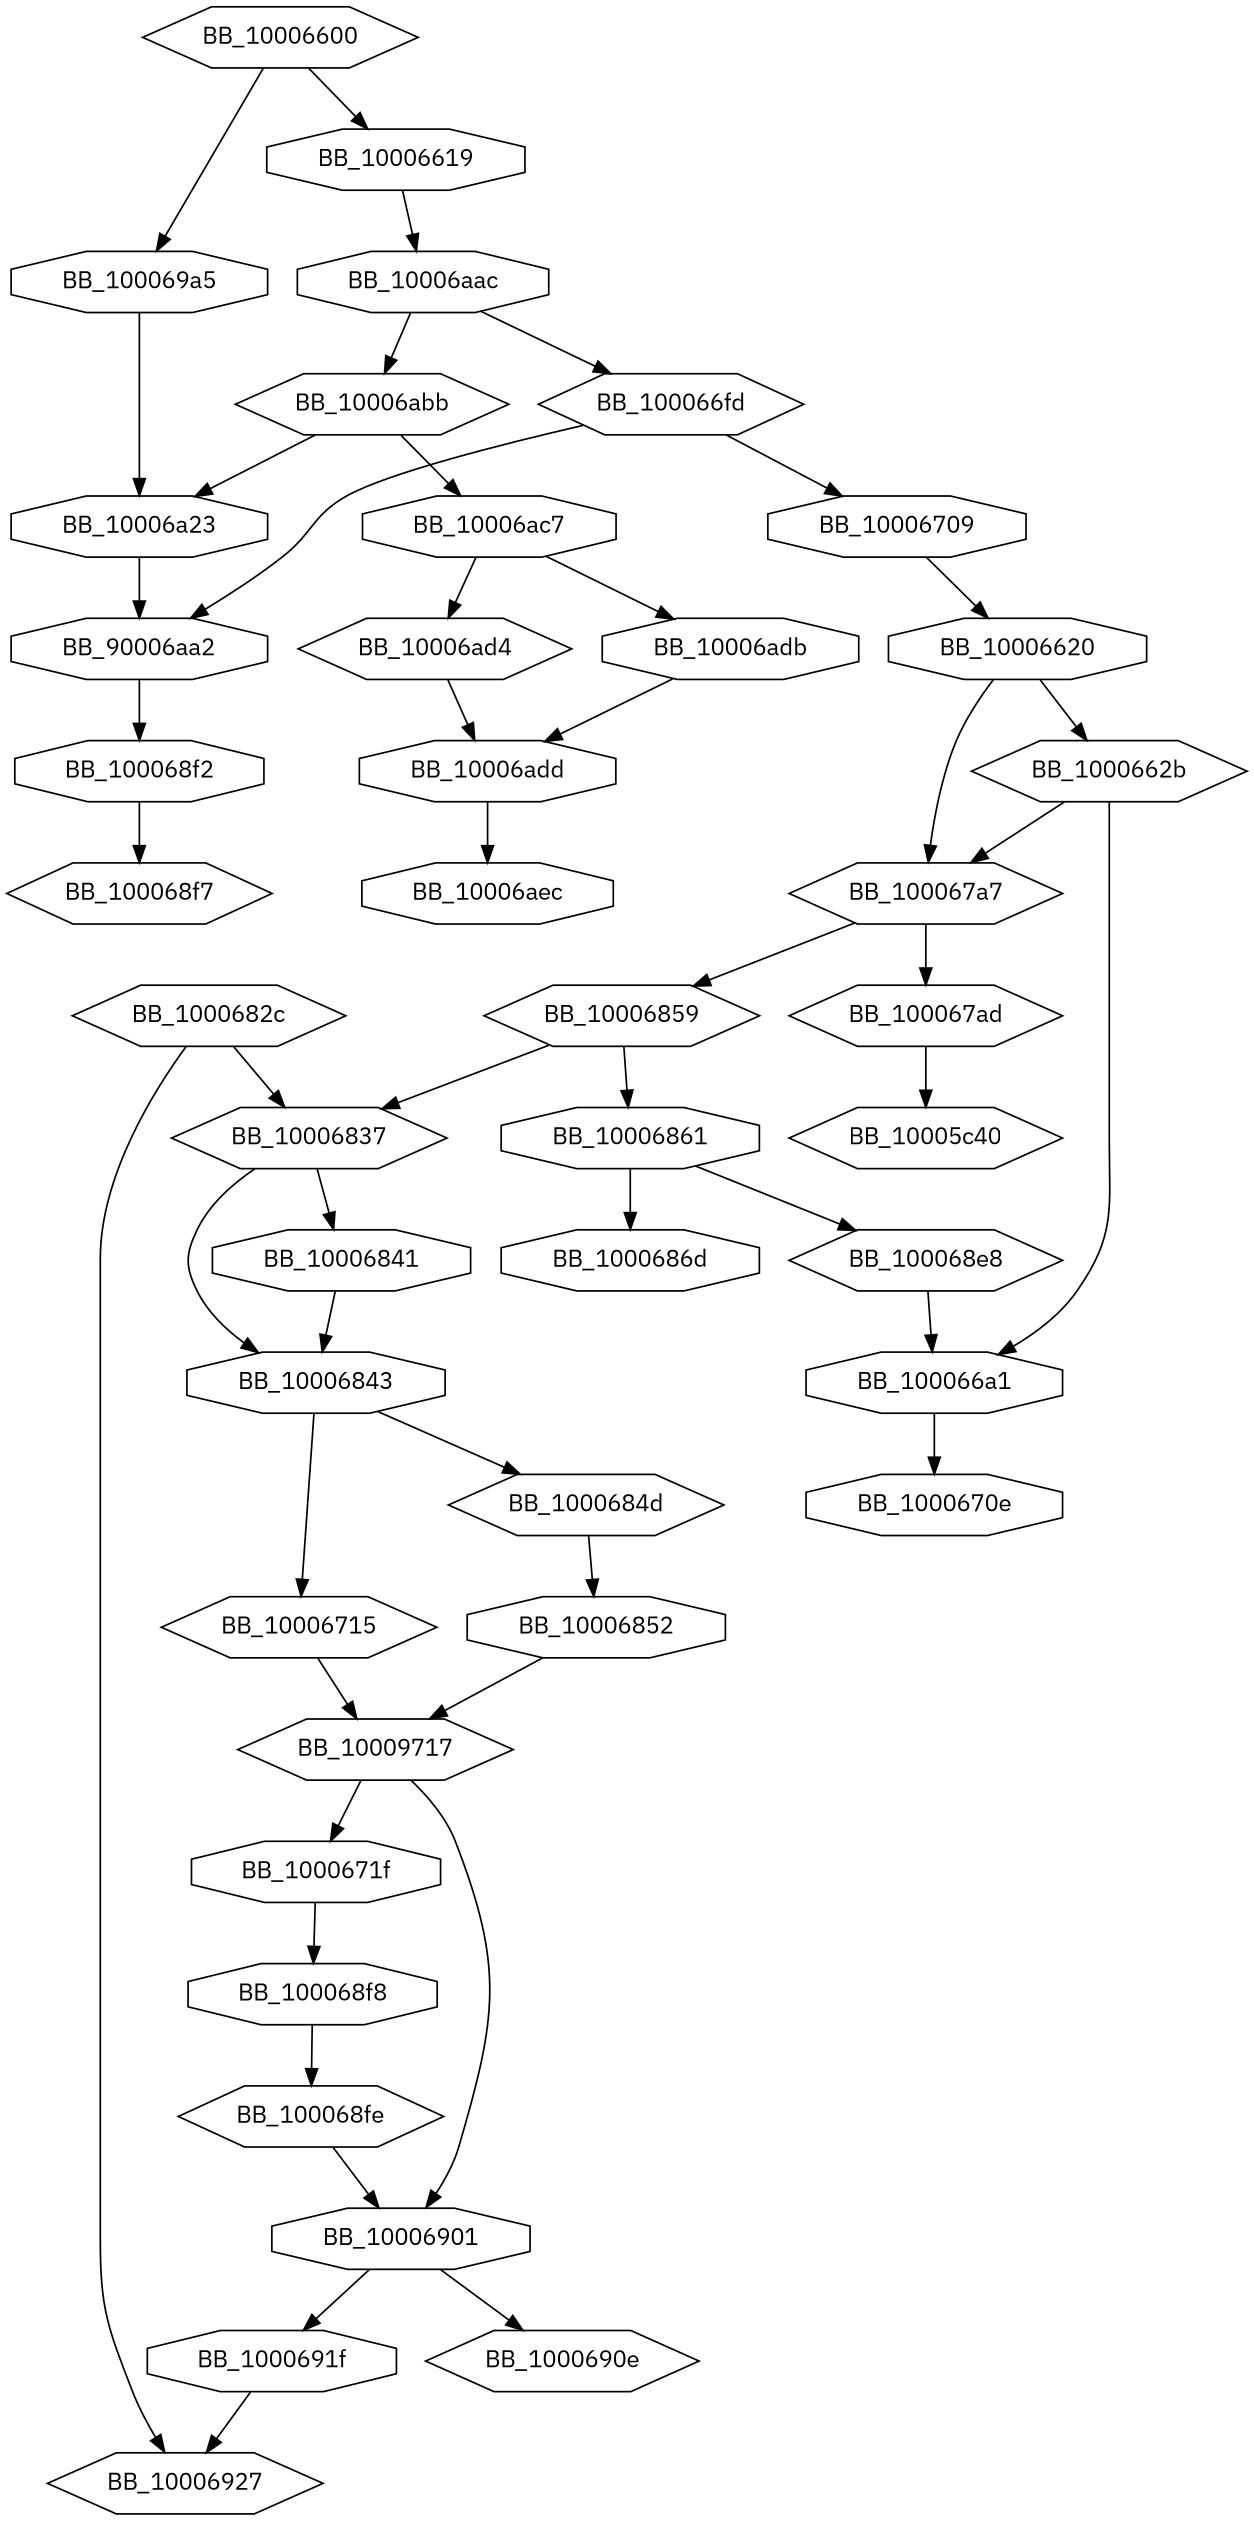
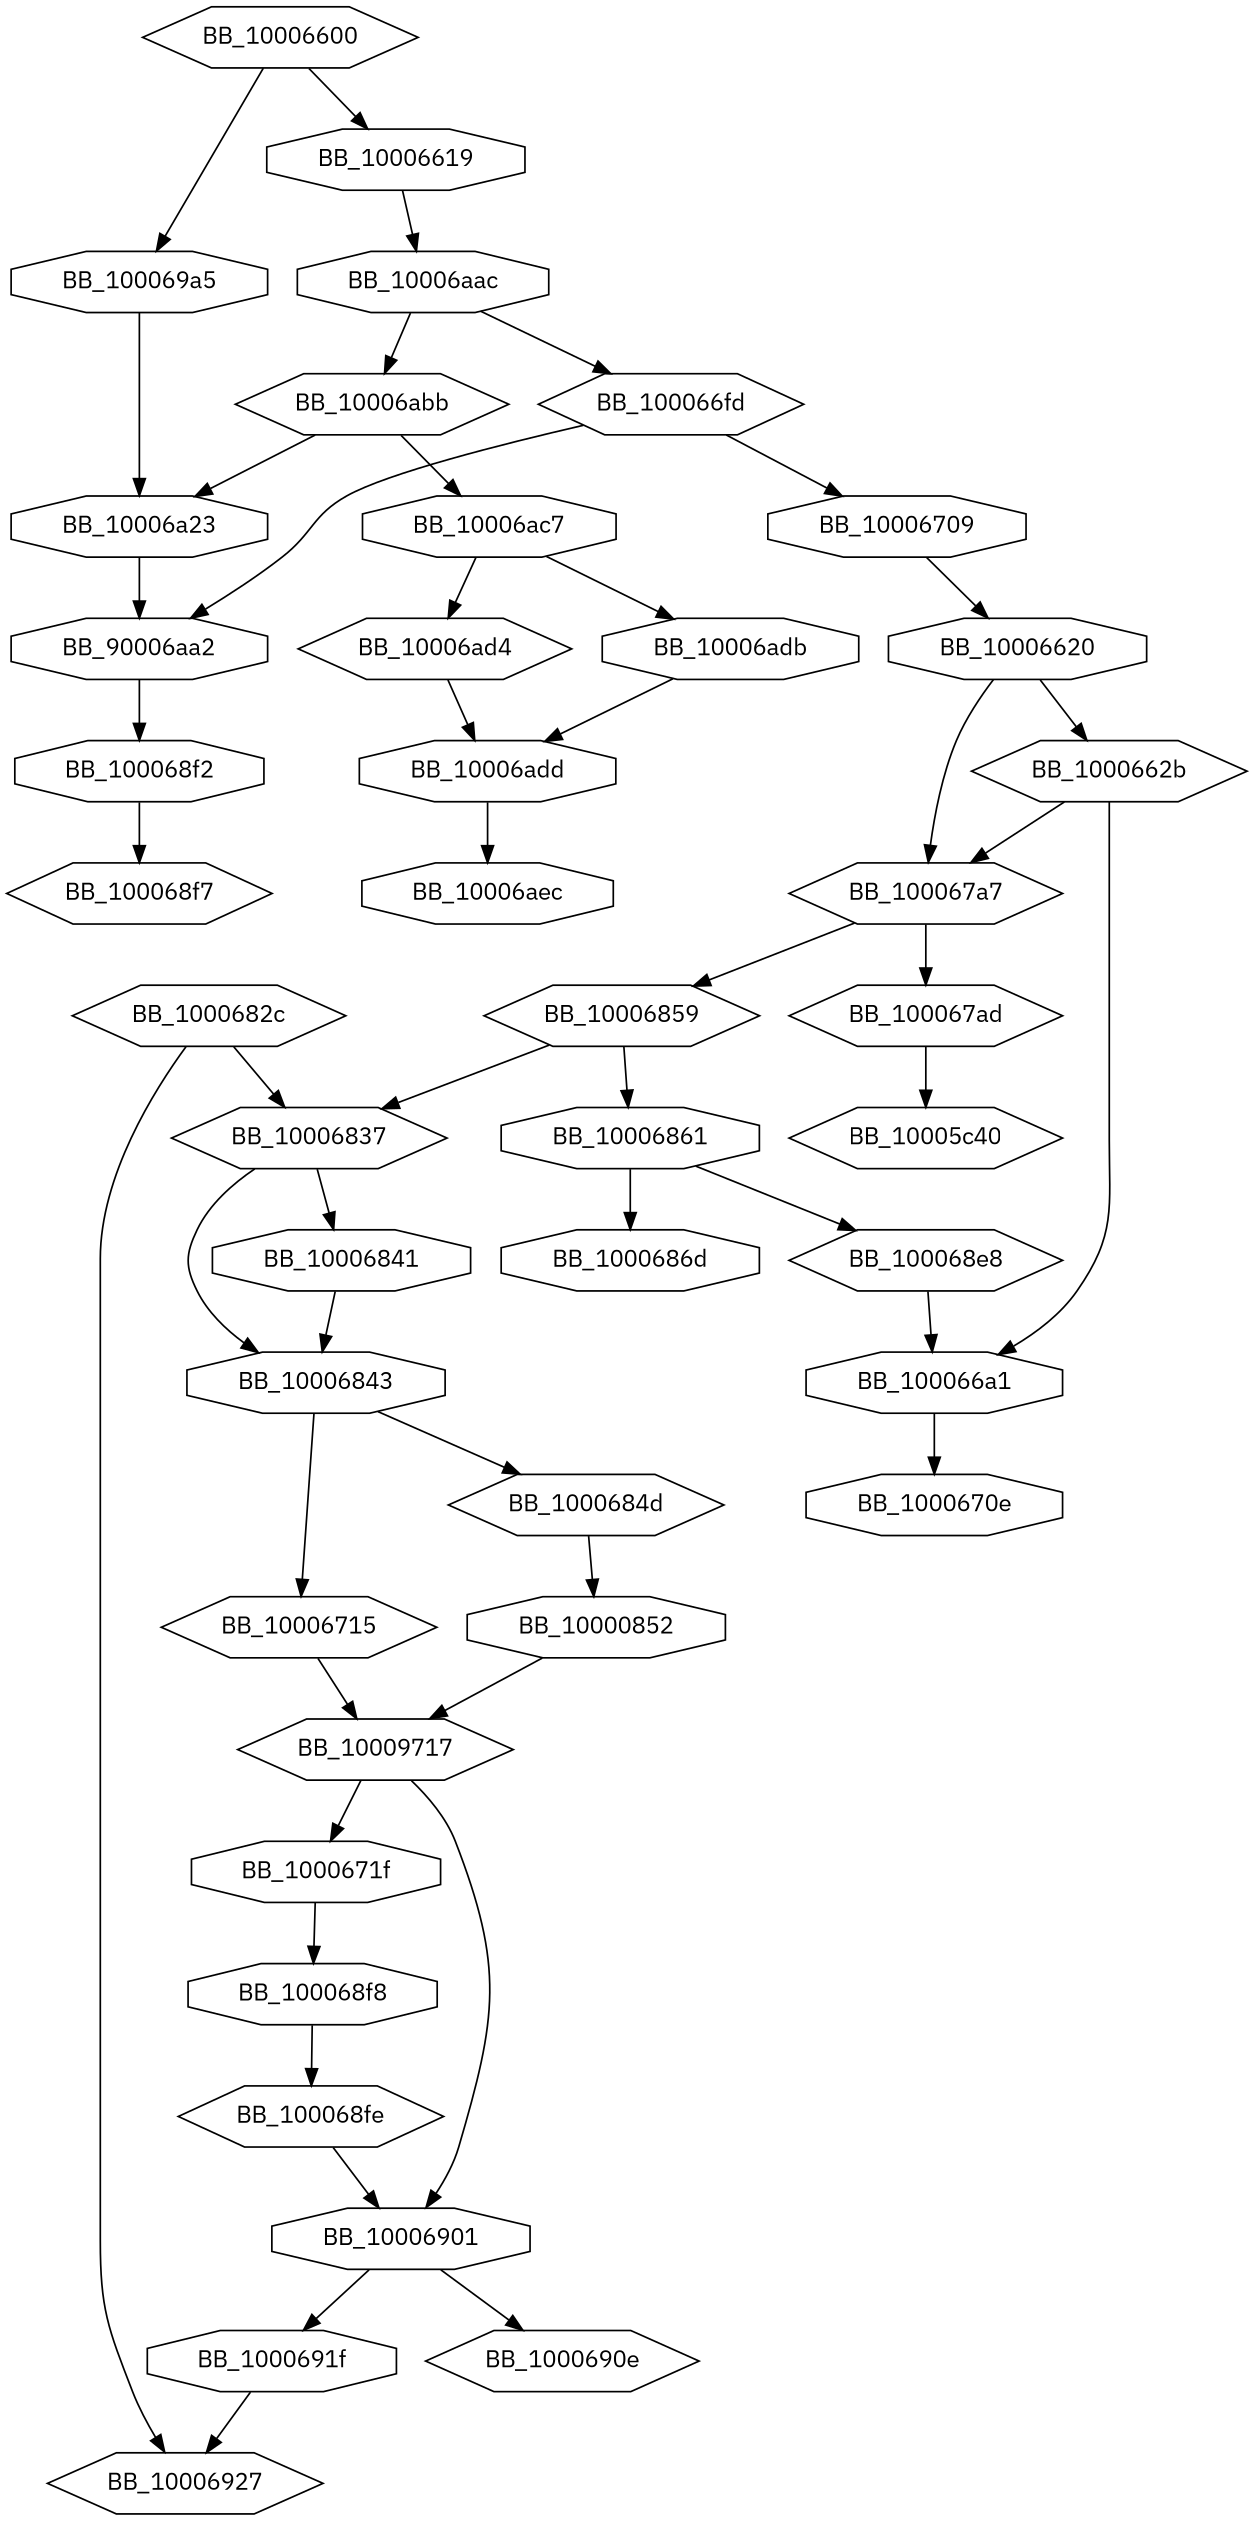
node "BB_10006852": label "BB_10006852" -> "BB_10000852"
